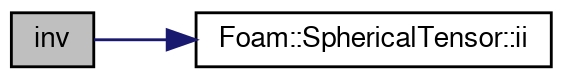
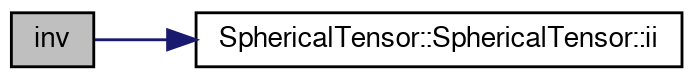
node "Foam::SphericalTensor::ii": label "Foam::SphericalTensor::ii" -> "SphericalTensor::SphericalTensor::ii"
